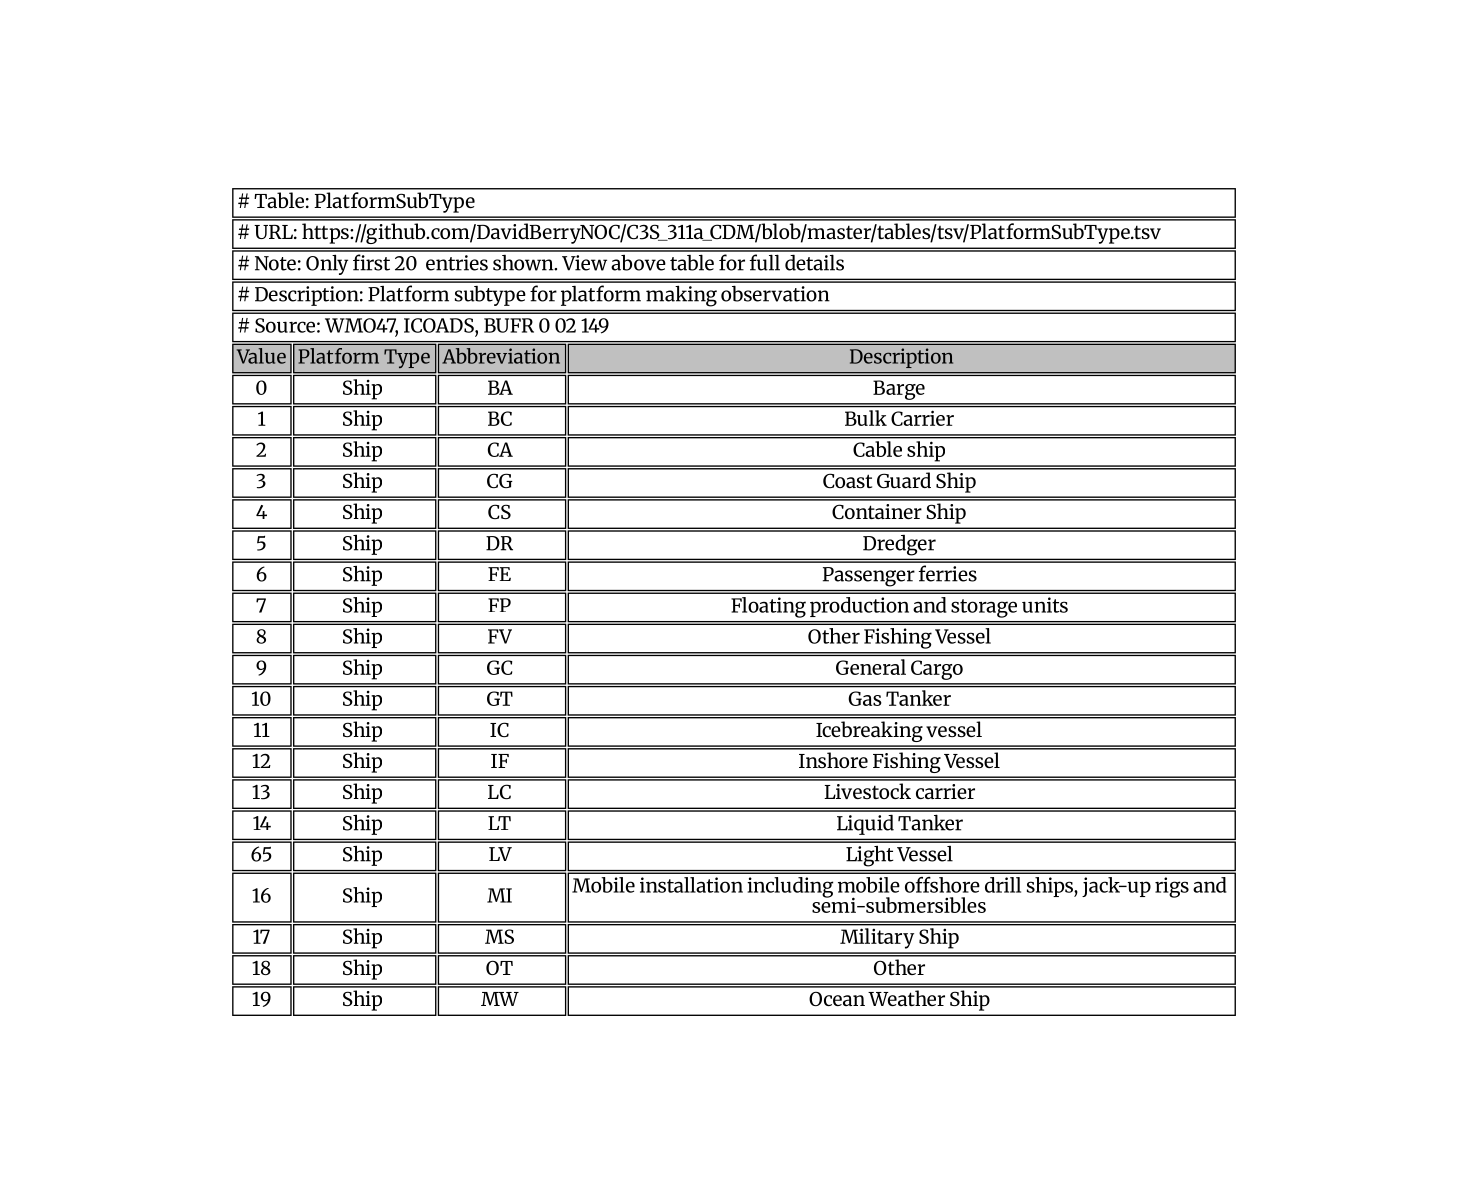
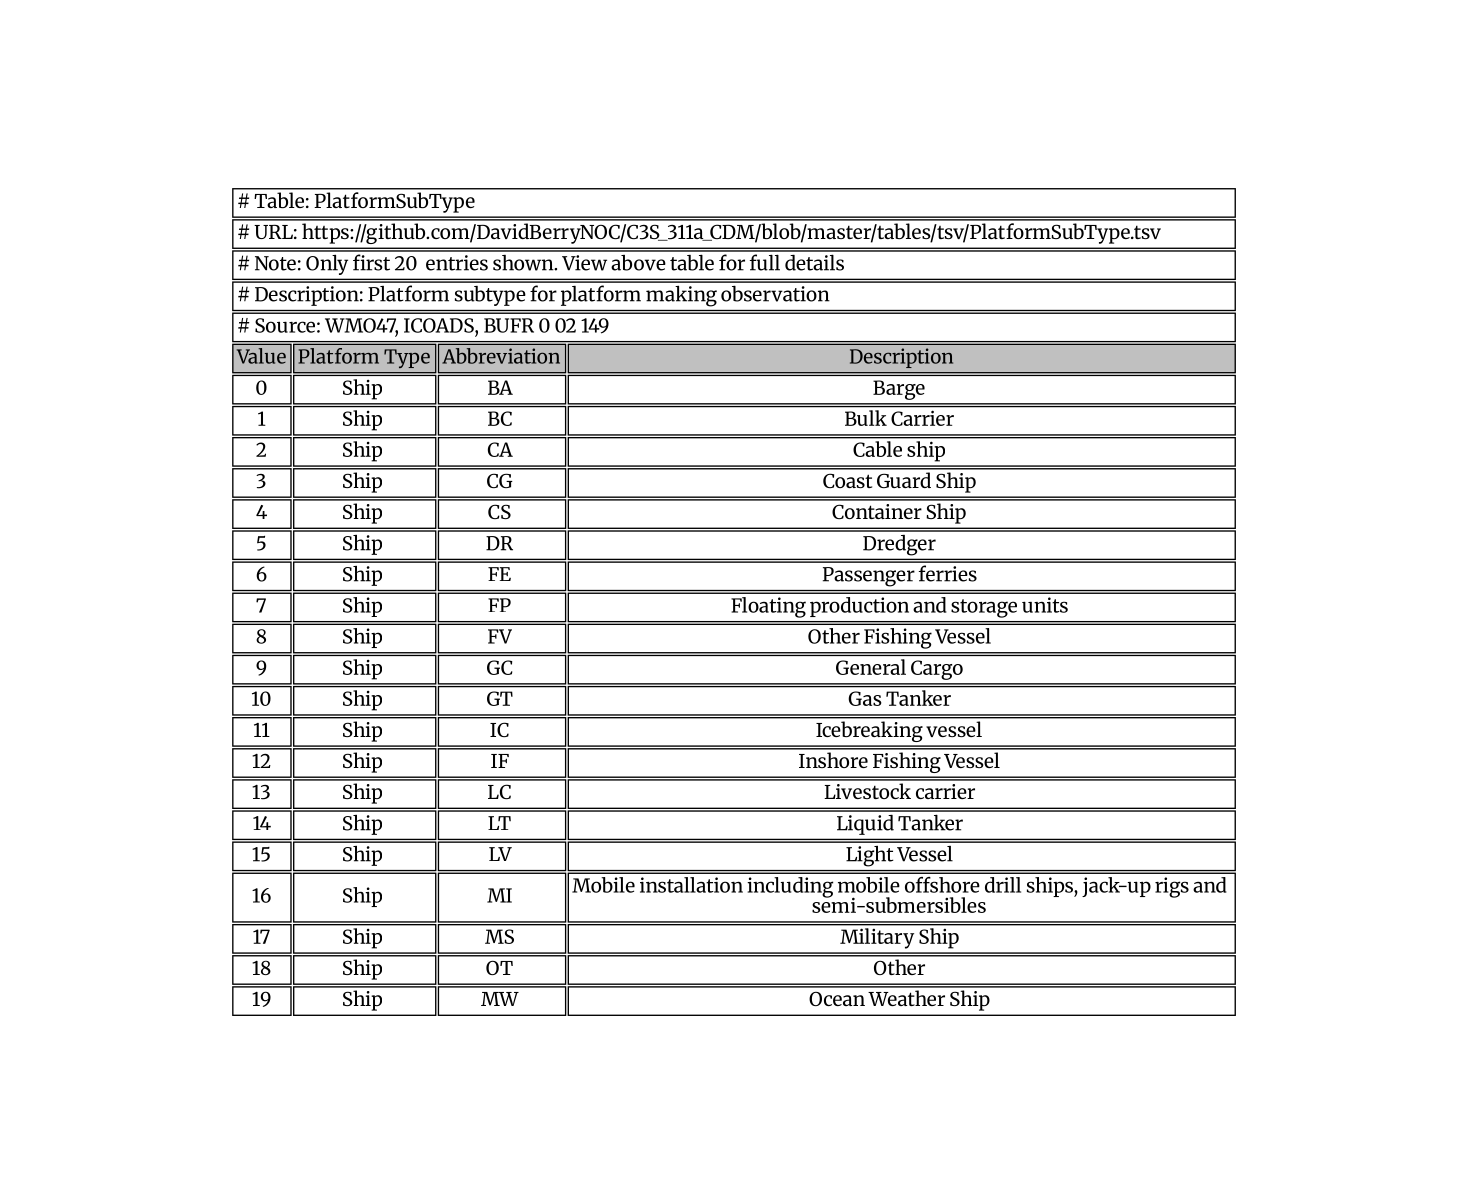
node "# Table: PlatformSubType": text "65" -> "15"
